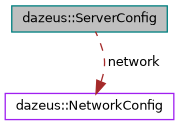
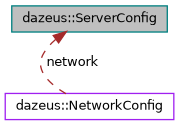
edge "dazeus::ServerConfig" -> "dazeus::NetworkConfig": reversed
